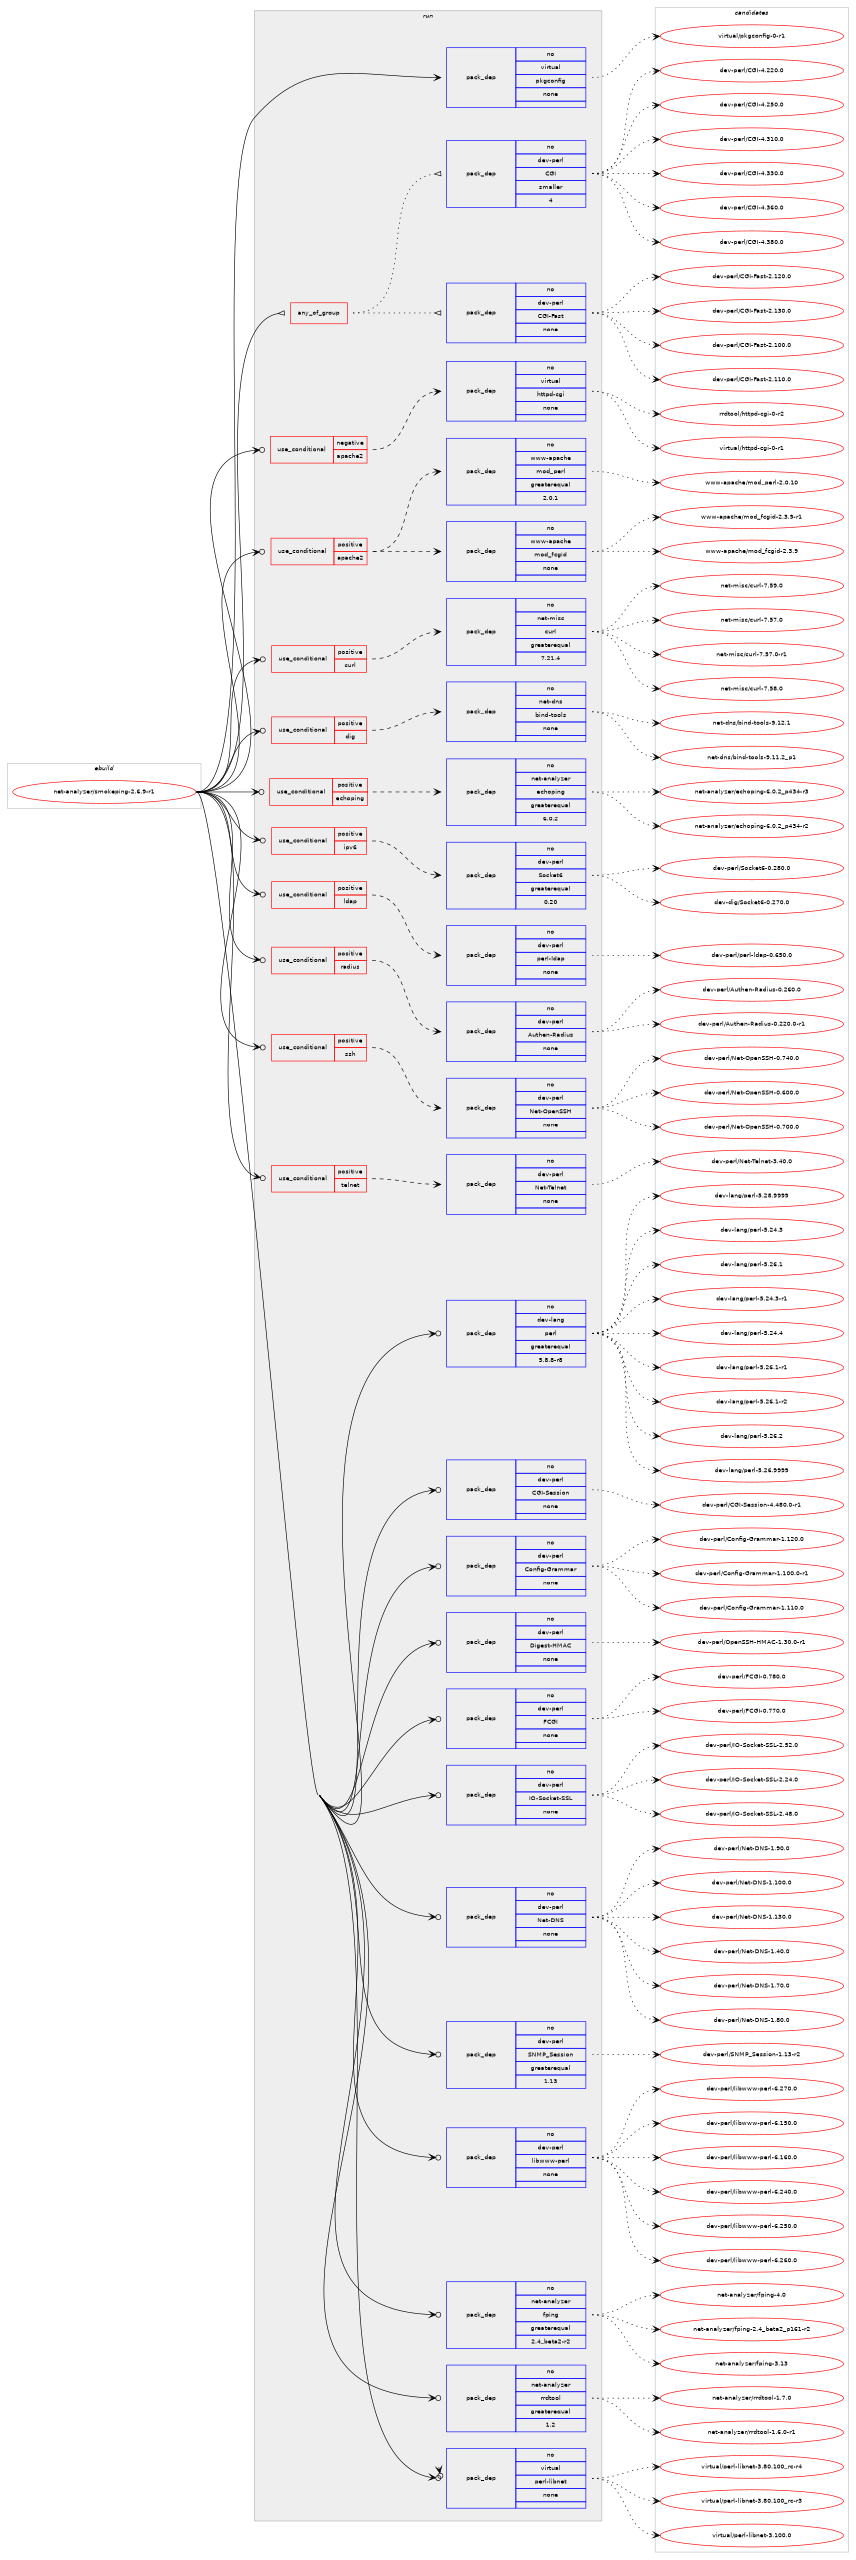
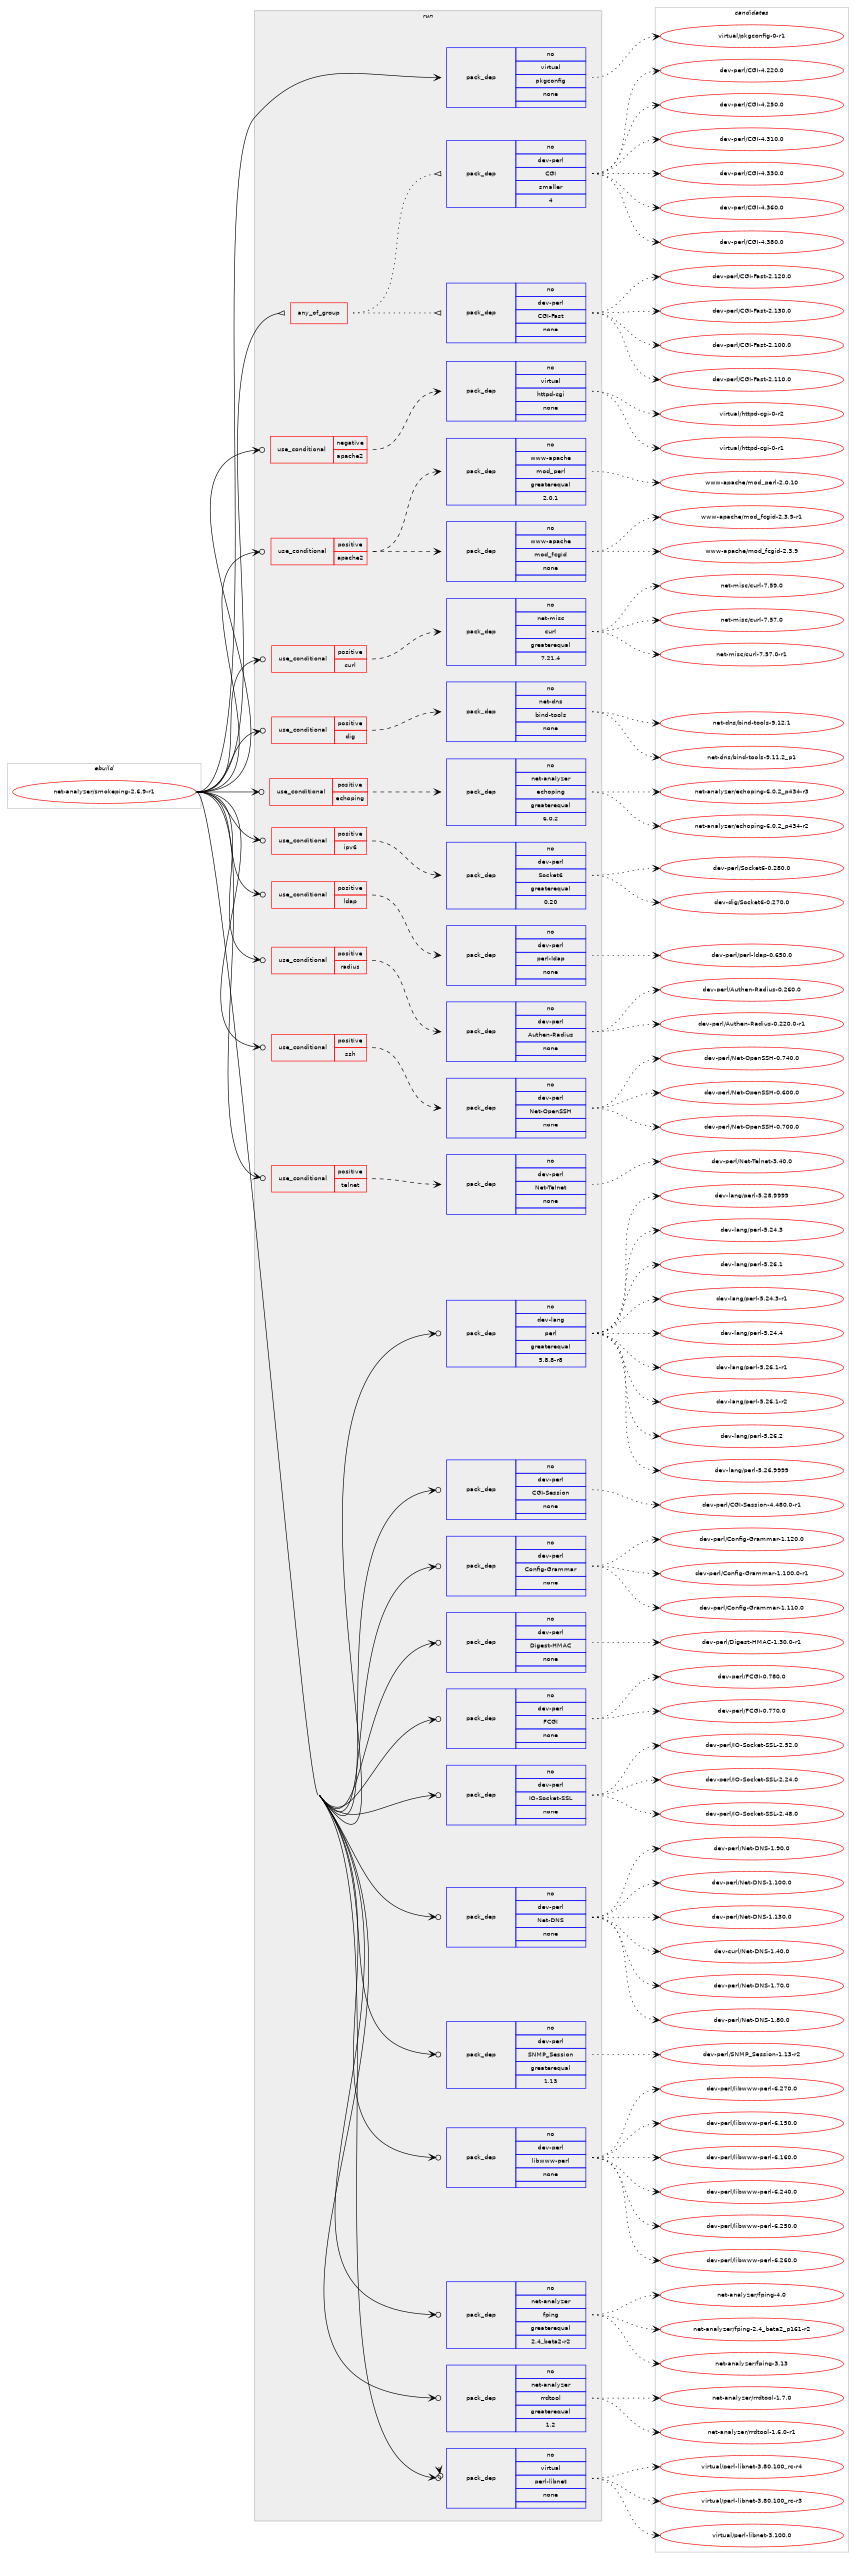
node "rrdtool/httpd-cgi-0-r2": label "rrdtool/httpd-cgi-0-r2" -> "virtual/httpd-cgi-0-r2"
node "net-misc/curl-7.58.0": removed
node "dev-perl/OpenSSH-HMAC-1.30.0-r1": label "dev-perl/OpenSSH-HMAC-1.30.0-r1" -> "dev-perl/Digest-HMAC-1.30.0-r1"
node "dev-perl/Net-DNS-1.40.0": label "dev-perl/Net-DNS-1.40.0" -> "dev-curl/Net-DNS-1.40.0"
